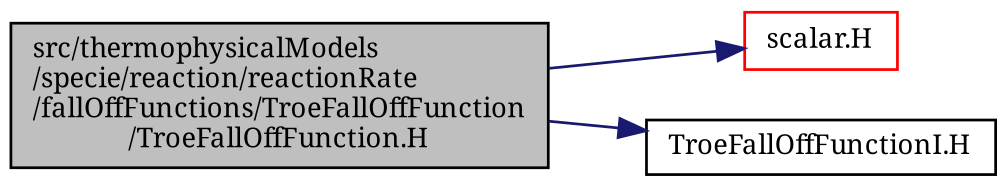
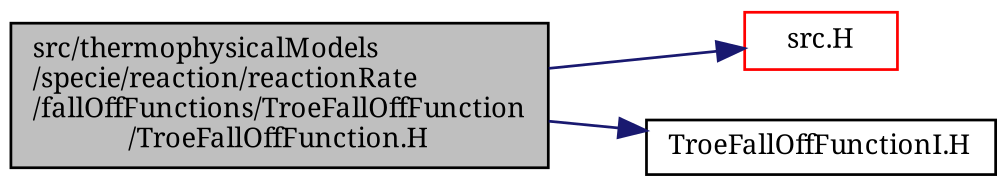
node "scalar.H": label "scalar.H" -> "src.H"
